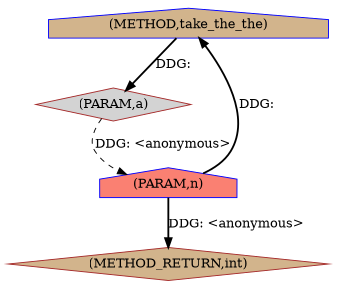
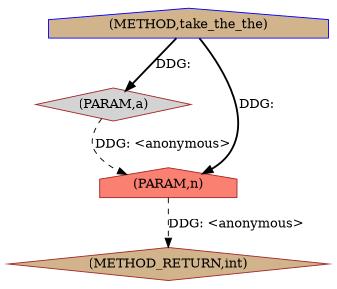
edge "(PARAM,n)" -> "(METHOD,take_the_the)": reversed
node "(PARAM,n)": color blue -> brown
edge "(PARAM,n)" -> "(METHOD_RETURN,int)": style bold -> dashed
